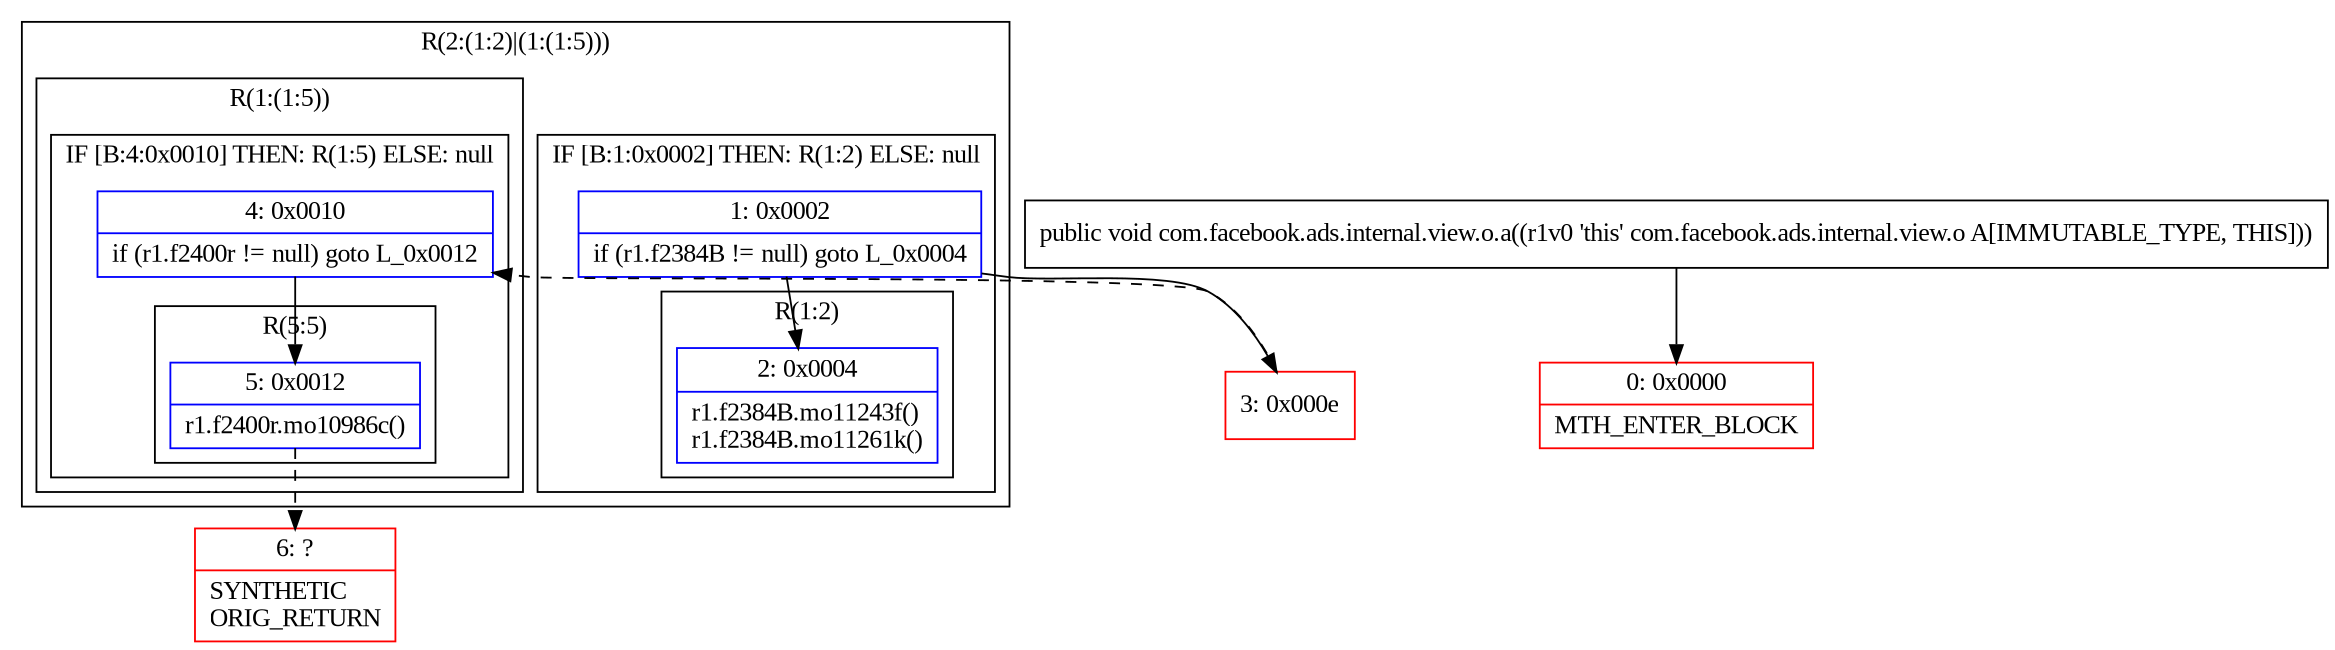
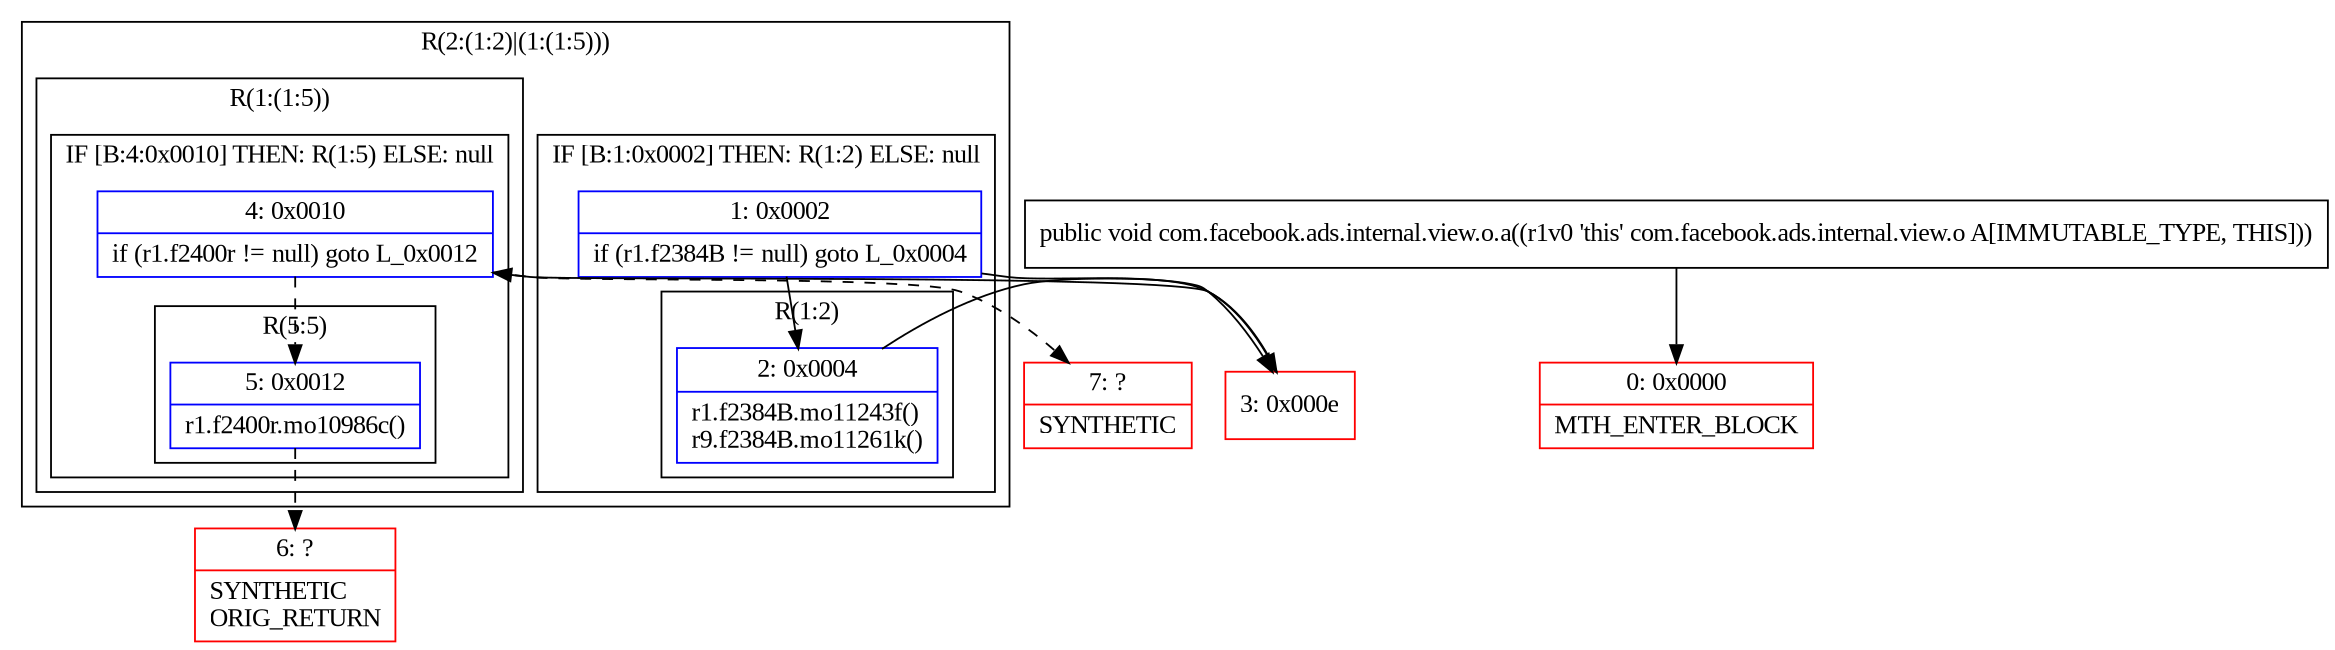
edge "2: 0x0004" -> "3: 0x000e": added
edge "3: 0x000e" -> "4: 0x0010": style dashed -> solid
edge "4: 0x0010" -> "5: 0x0012": style solid -> dashed
node "7: ?": added
node "2: 0x0004": text "r1.f2384B.mo11261k()" -> "r9.f2384B.mo11261k()"
